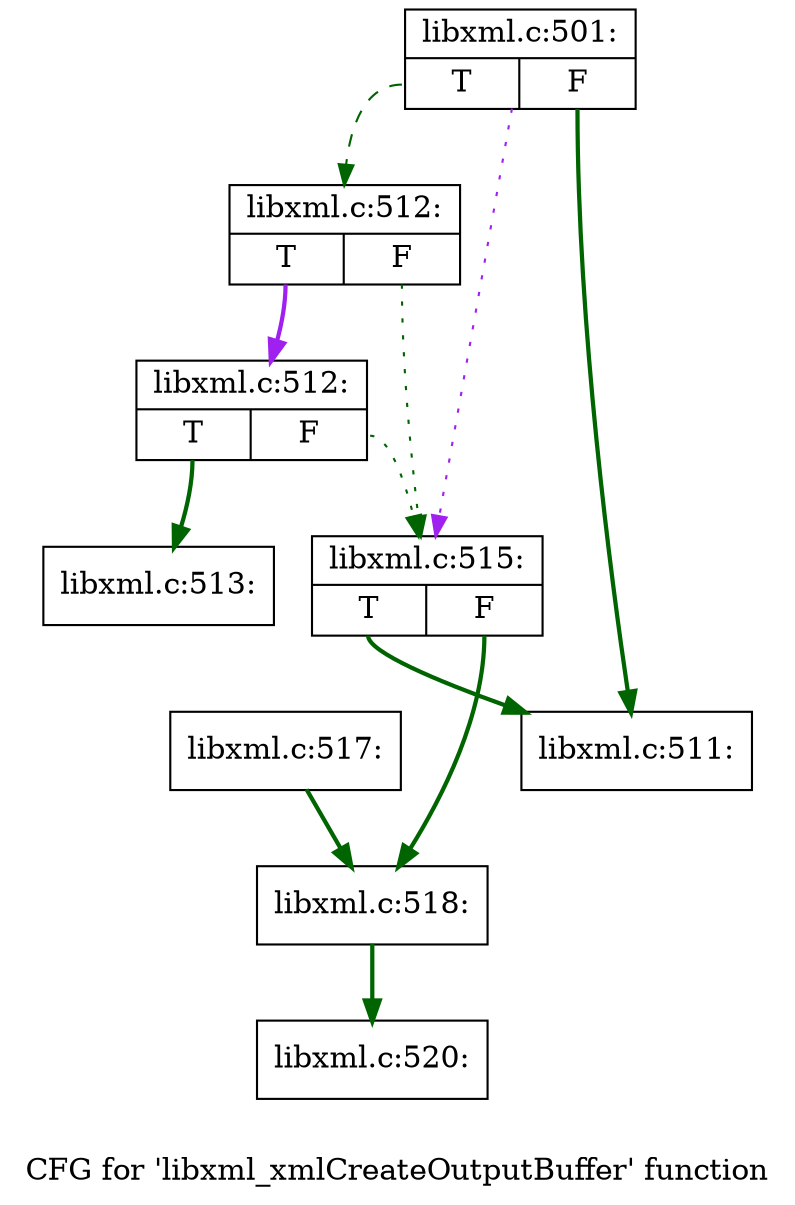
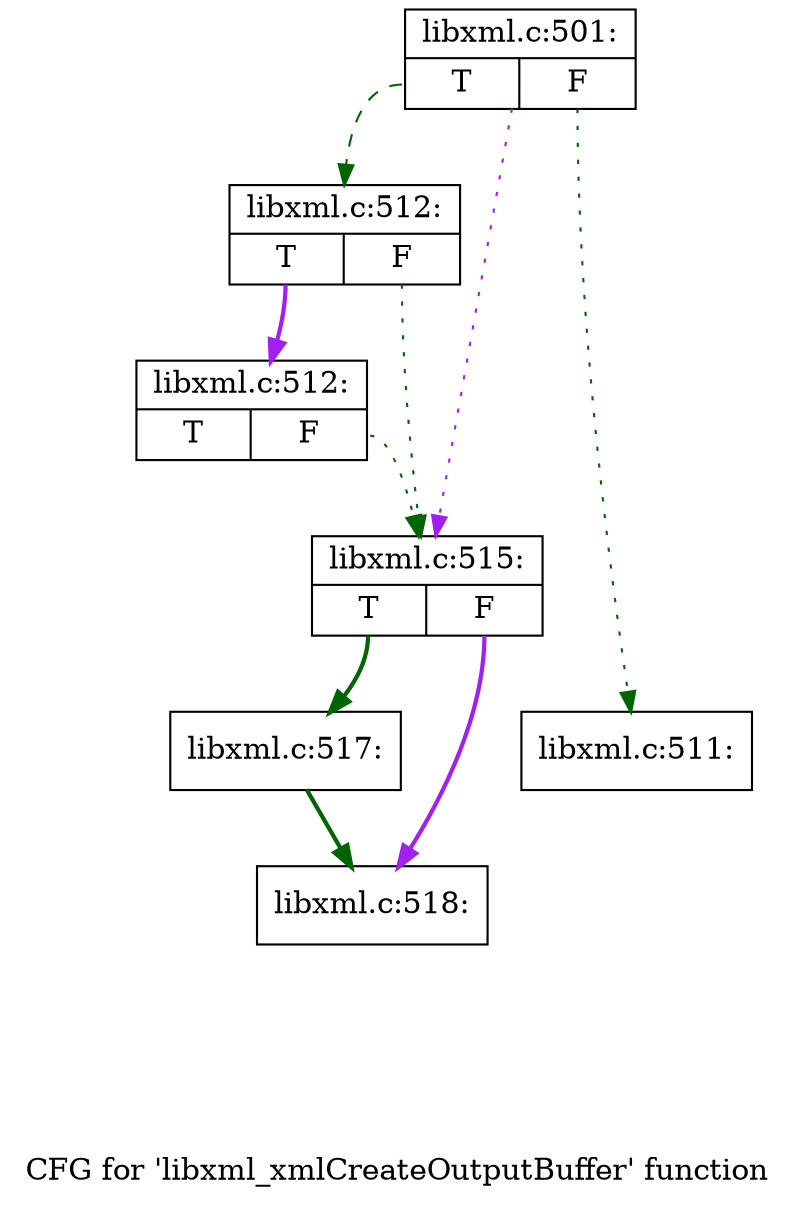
edge "libxml.c:501:" -> "libxml.c:511:": style bold -> dotted
node "libxml.c:513:": removed
edge "libxml.c:515:" -> "libxml.c:511:": now "libxml.c:515:" -> "libxml.c:517:"
edge "libxml.c:515:" -> "libxml.c:518:": color darkgreen -> purple
node "libxml.c:520:": removed
